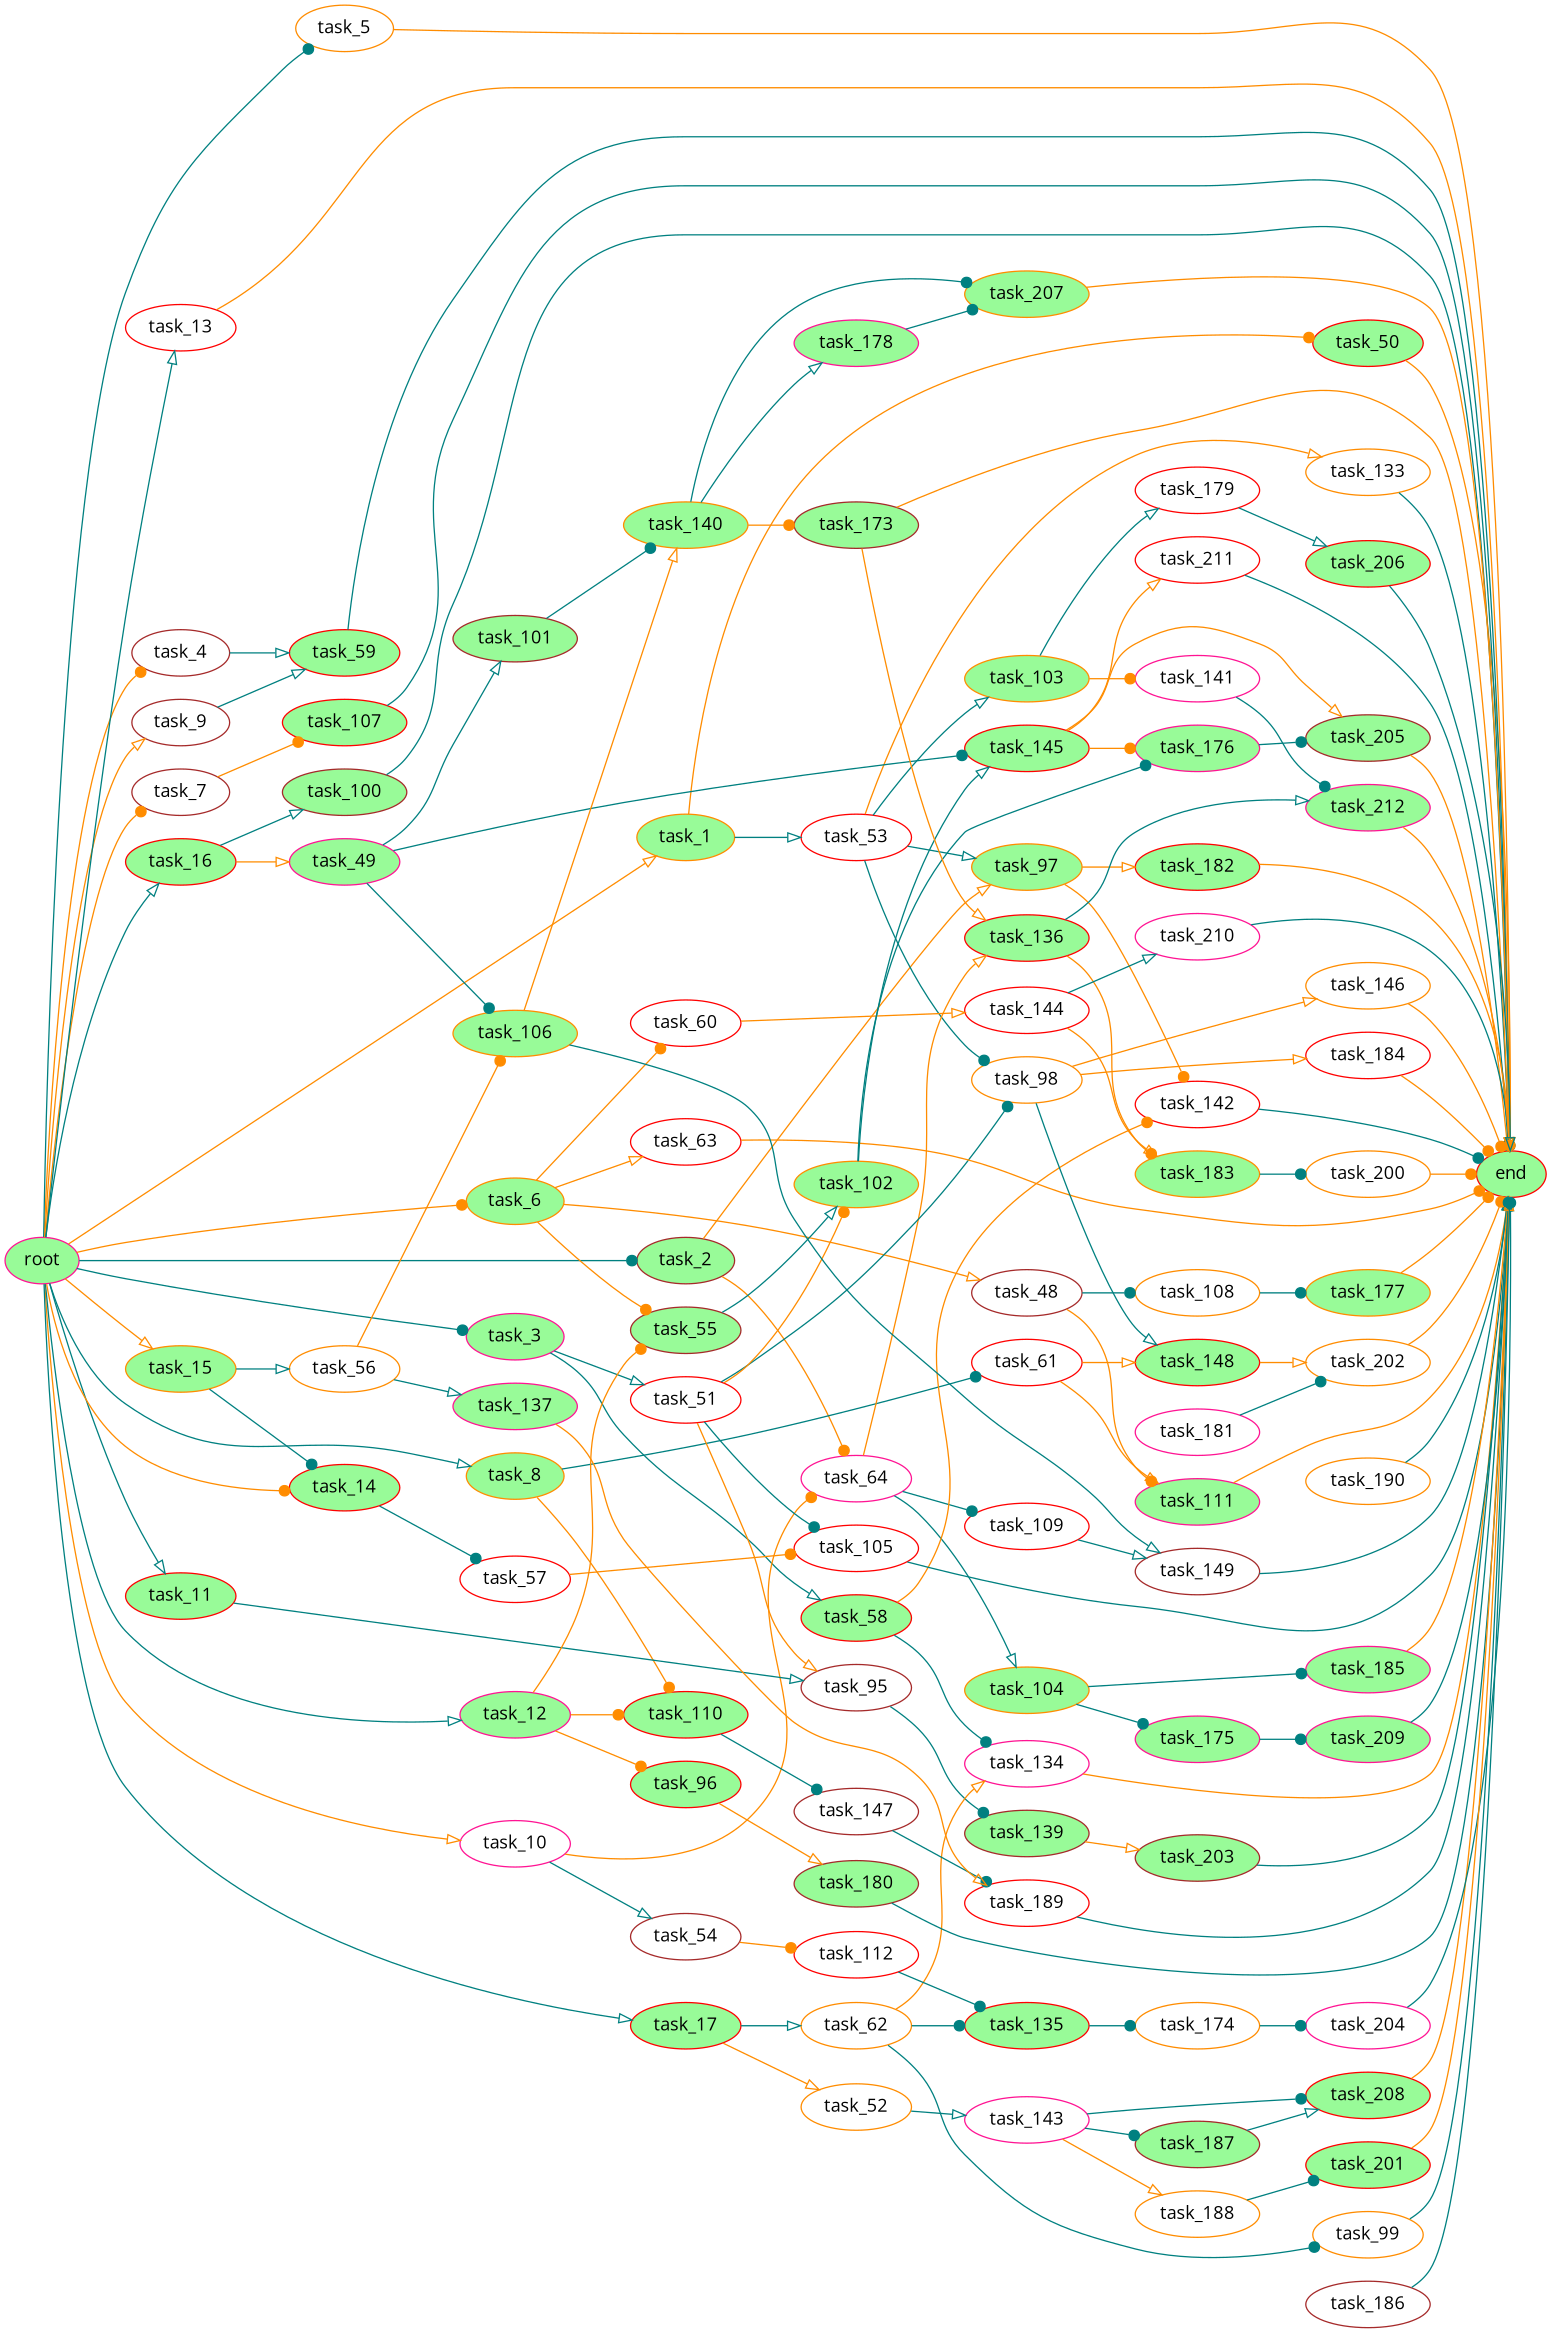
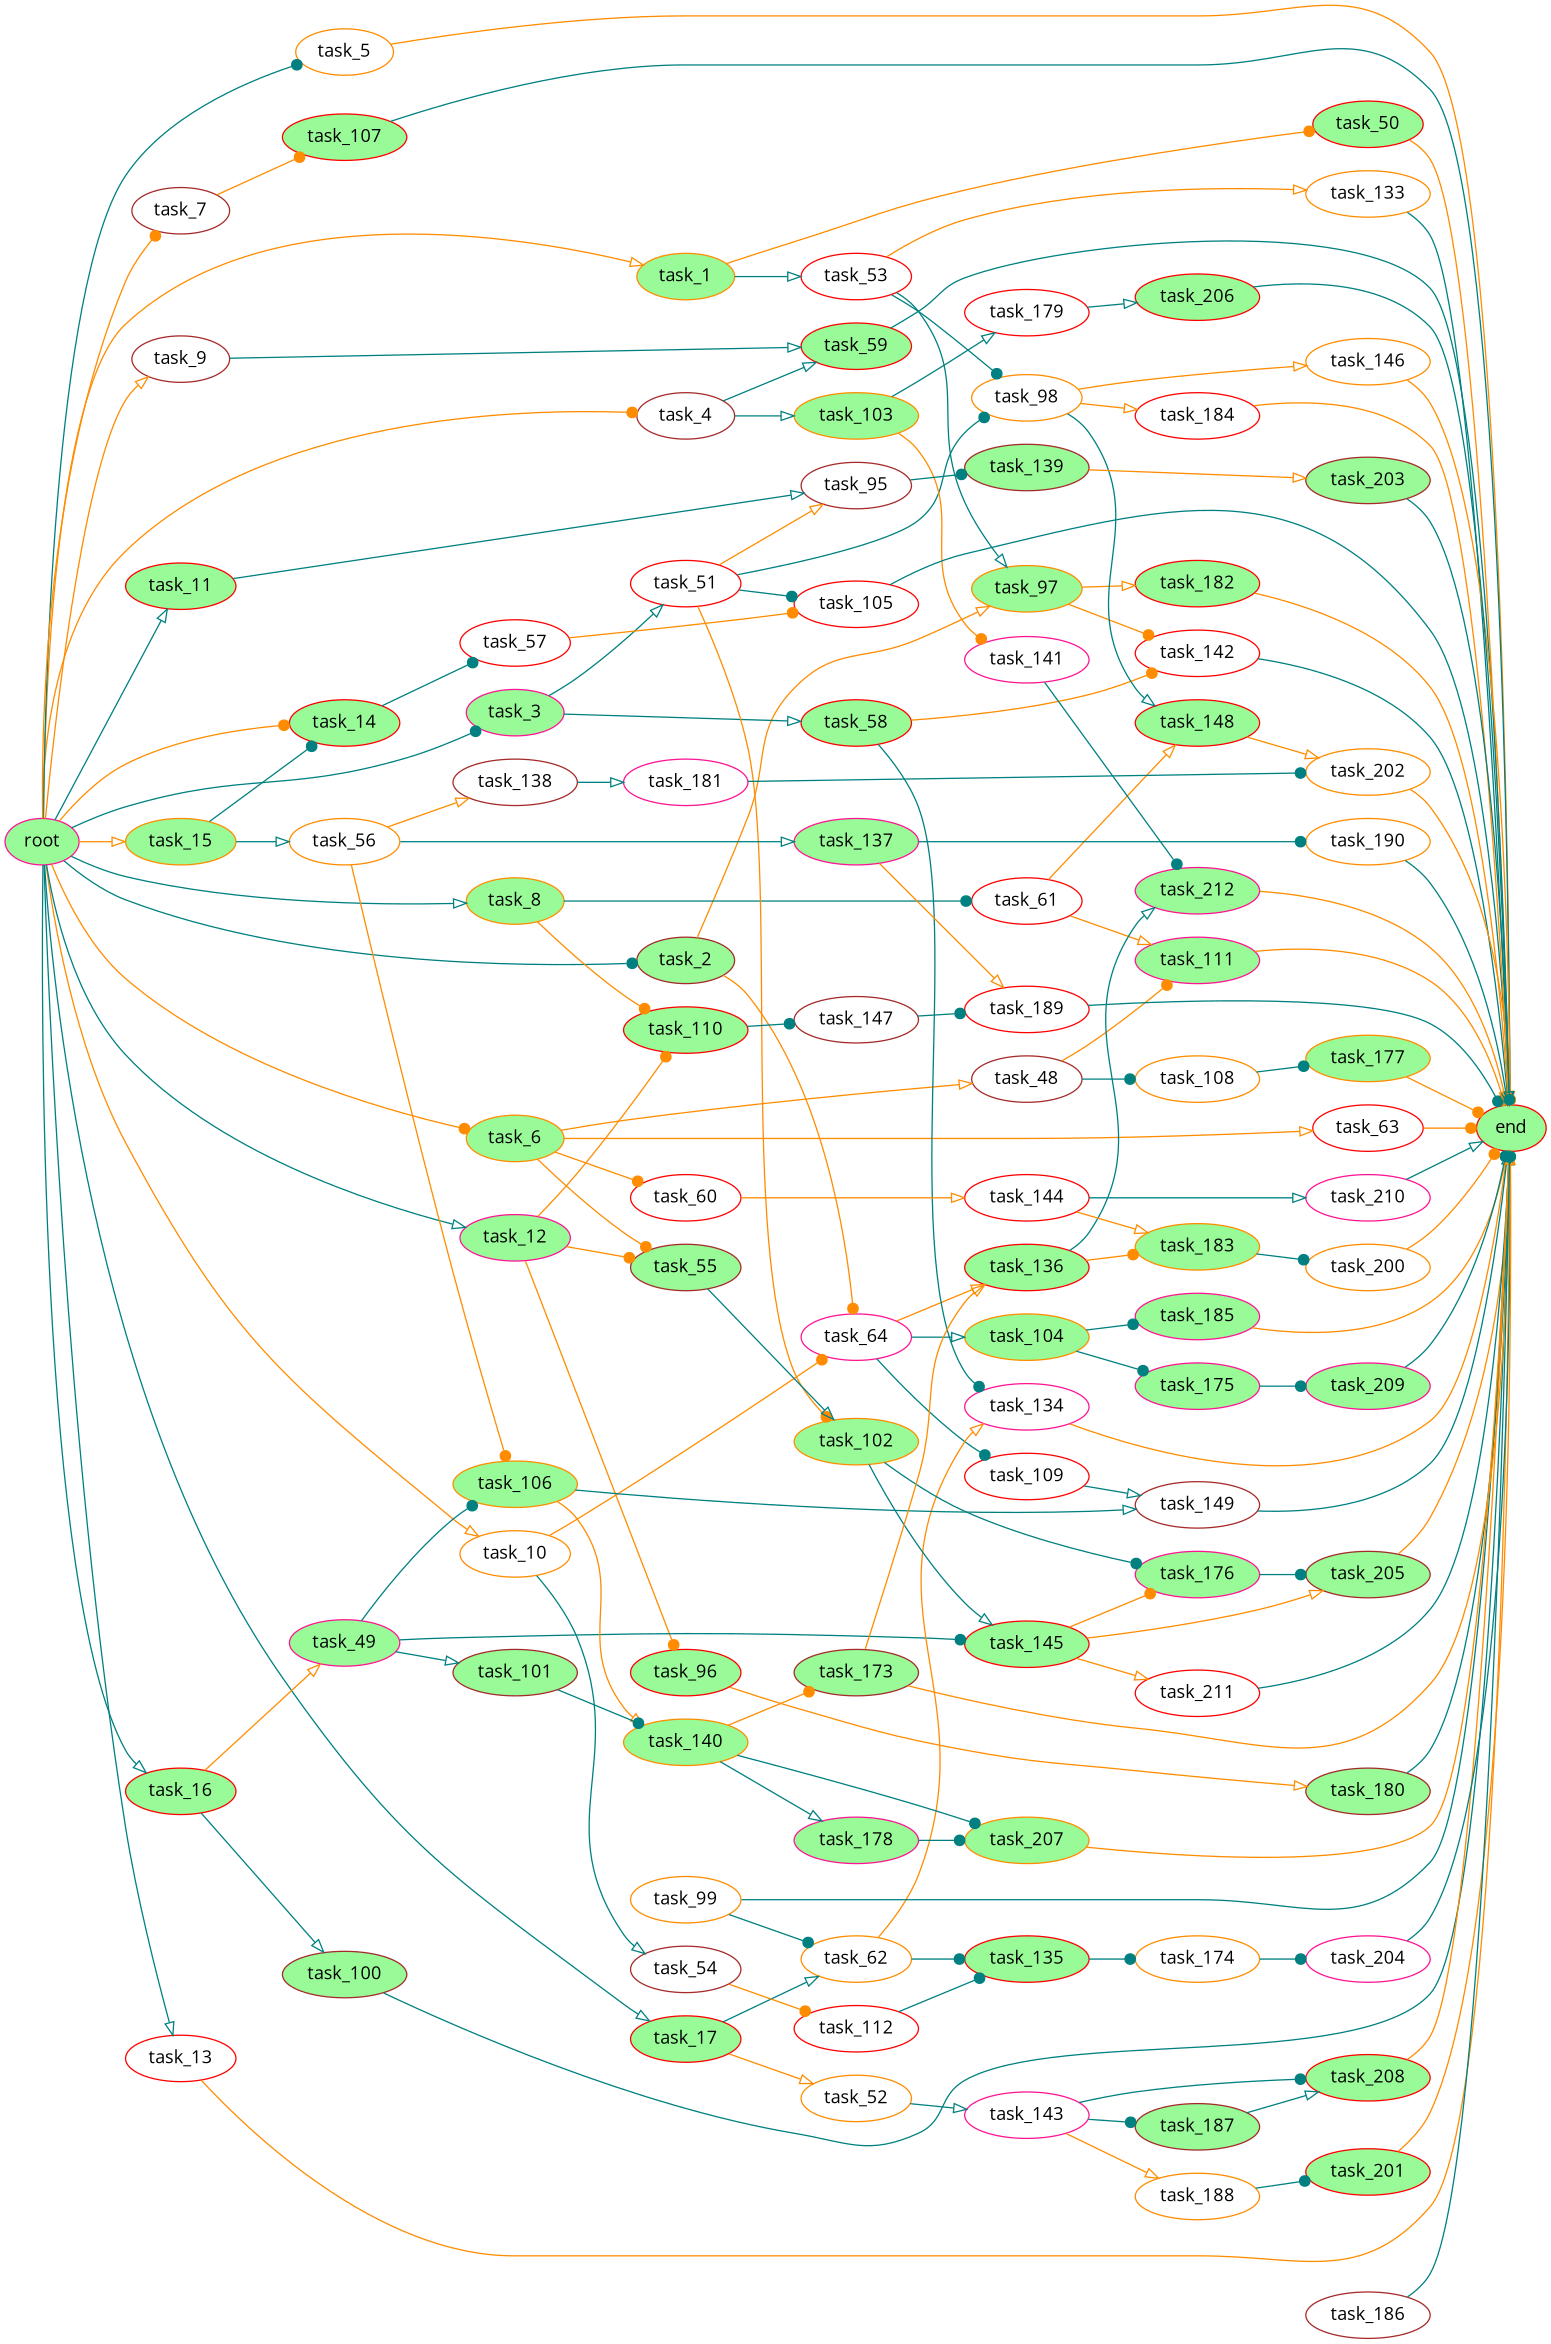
edge "task_53" -> "task_103": now "task_4" -> "task_103"
node "task_138": added
edge "task_137" -> "task_190": added
node "task_10": color deeppink -> darkorange
edge "task_62" -> "task_99": reversed
